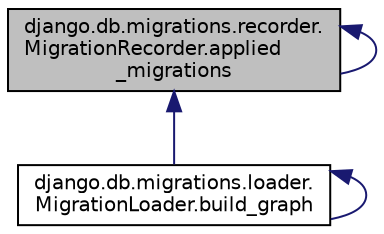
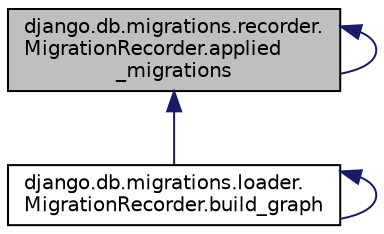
node "django.db.migrations.loader. MigrationLoader.build_graph": label "django.db.migrations.loader. MigrationLoader.build_graph" -> "django.db.migrations.loader. MigrationRecorder.build_graph"
